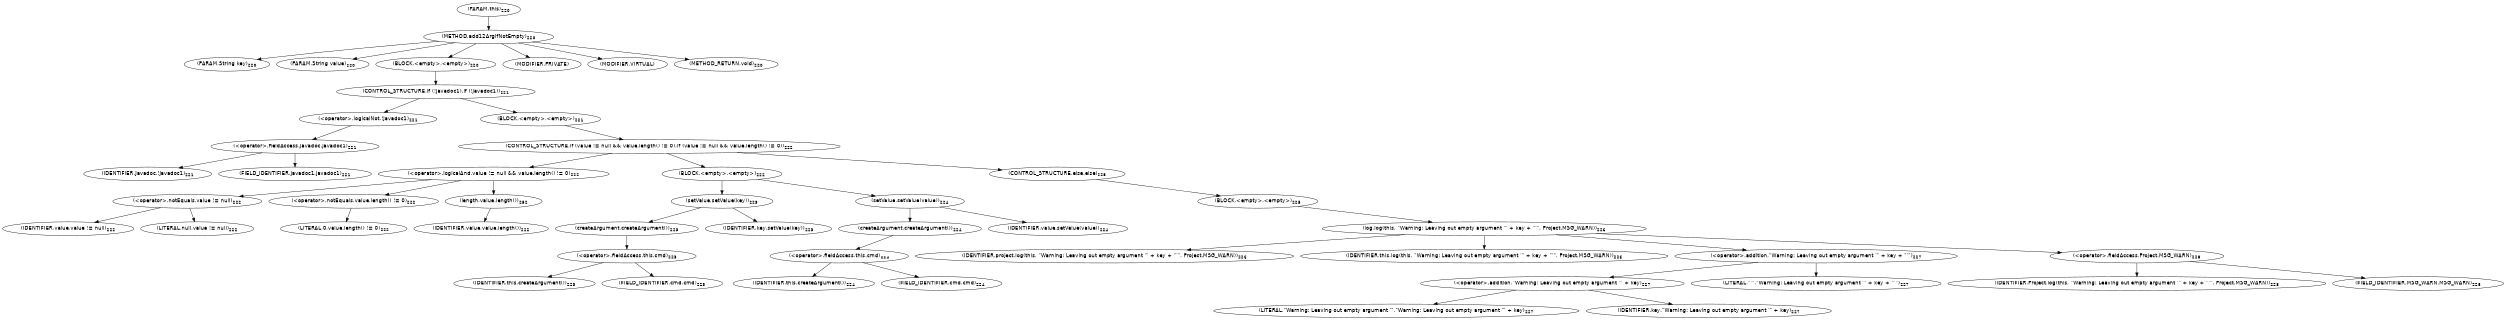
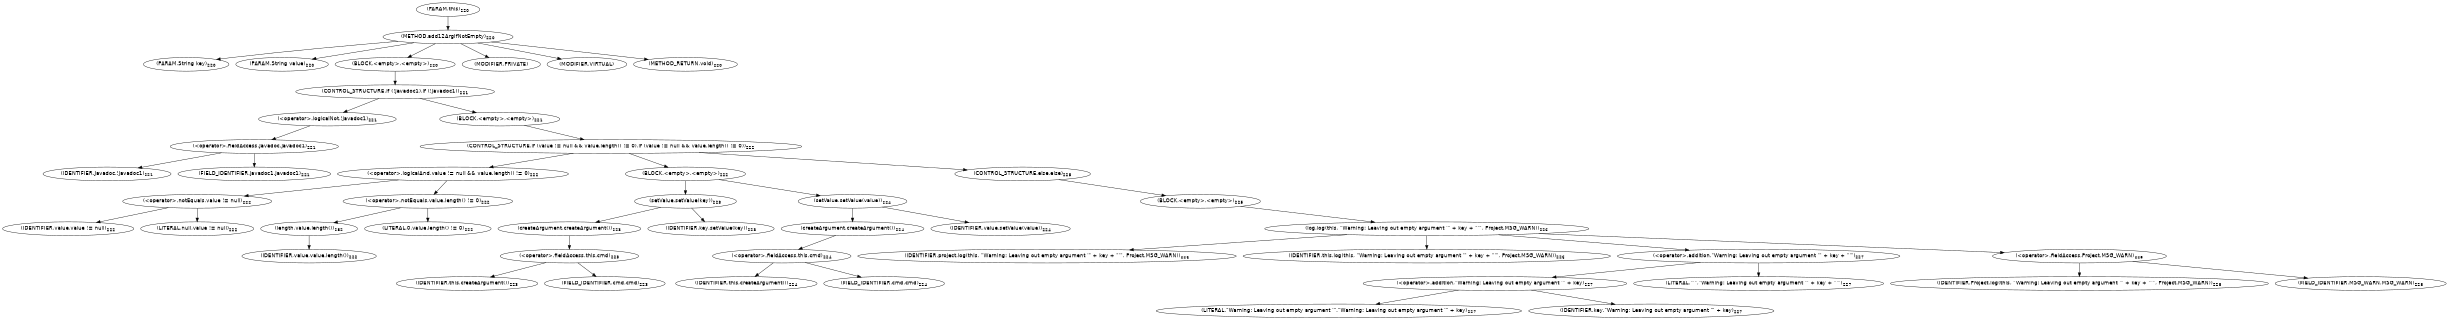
edge "(<operator>.logicalAnd,value != null && value.length() != 0)" -> "(length,value.length())": now "(<operator>.notEquals,value.length() != 0)" -> "(length,value.length())"
